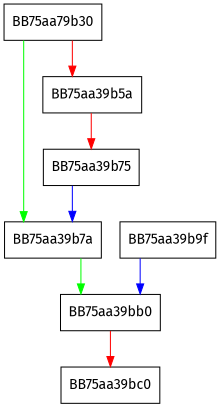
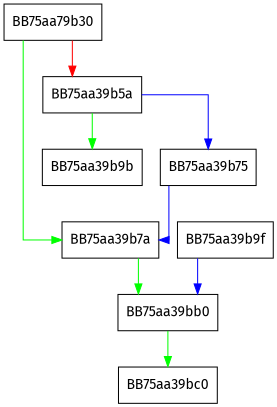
edge "BB75aa39b5a" -> "BB75aa39b75": color red -> blue
node "BB75aa39b9b": added
edge "BB75aa39bb0" -> "BB75aa39bc0": color red -> green
